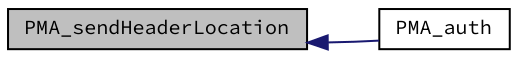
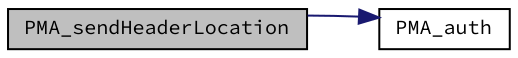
edge "PMA_auth" -> "PMA_sendHeaderLocation": reversed
